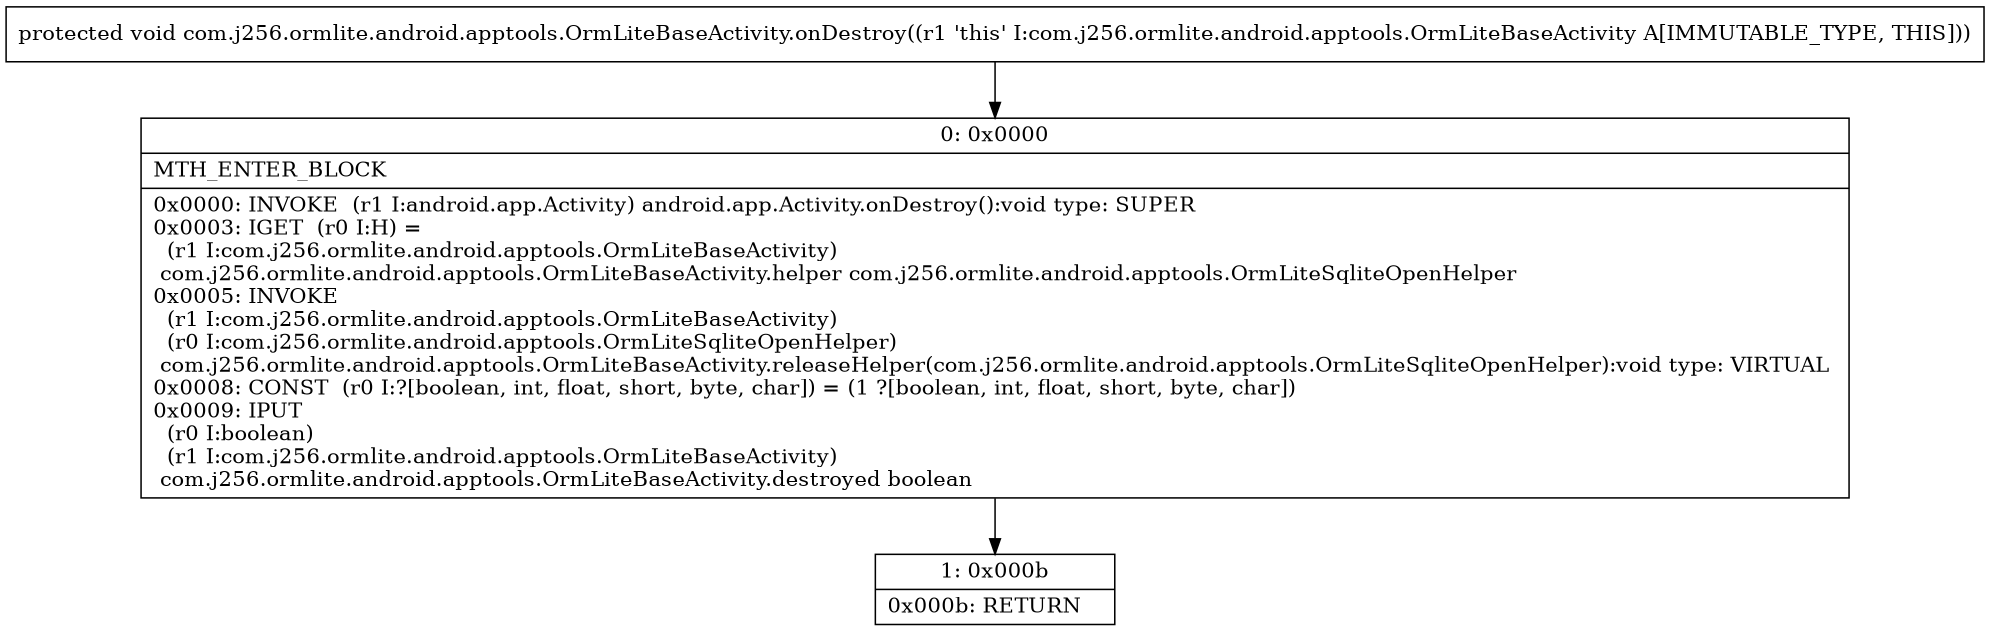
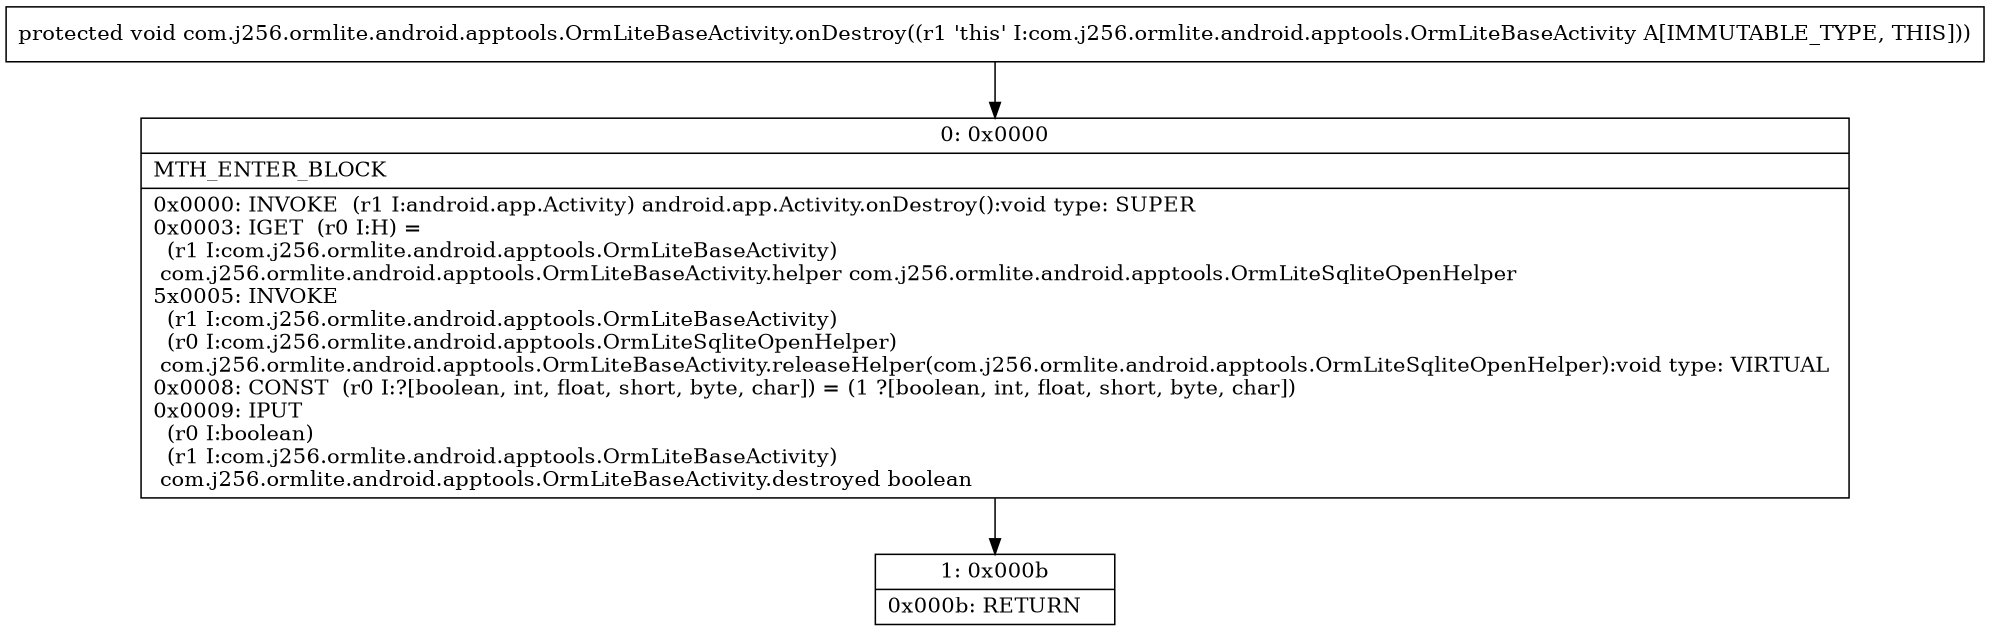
node "0: 0x0000": text "0x0005: INVOKE" -> "5x0005: INVOKE"
